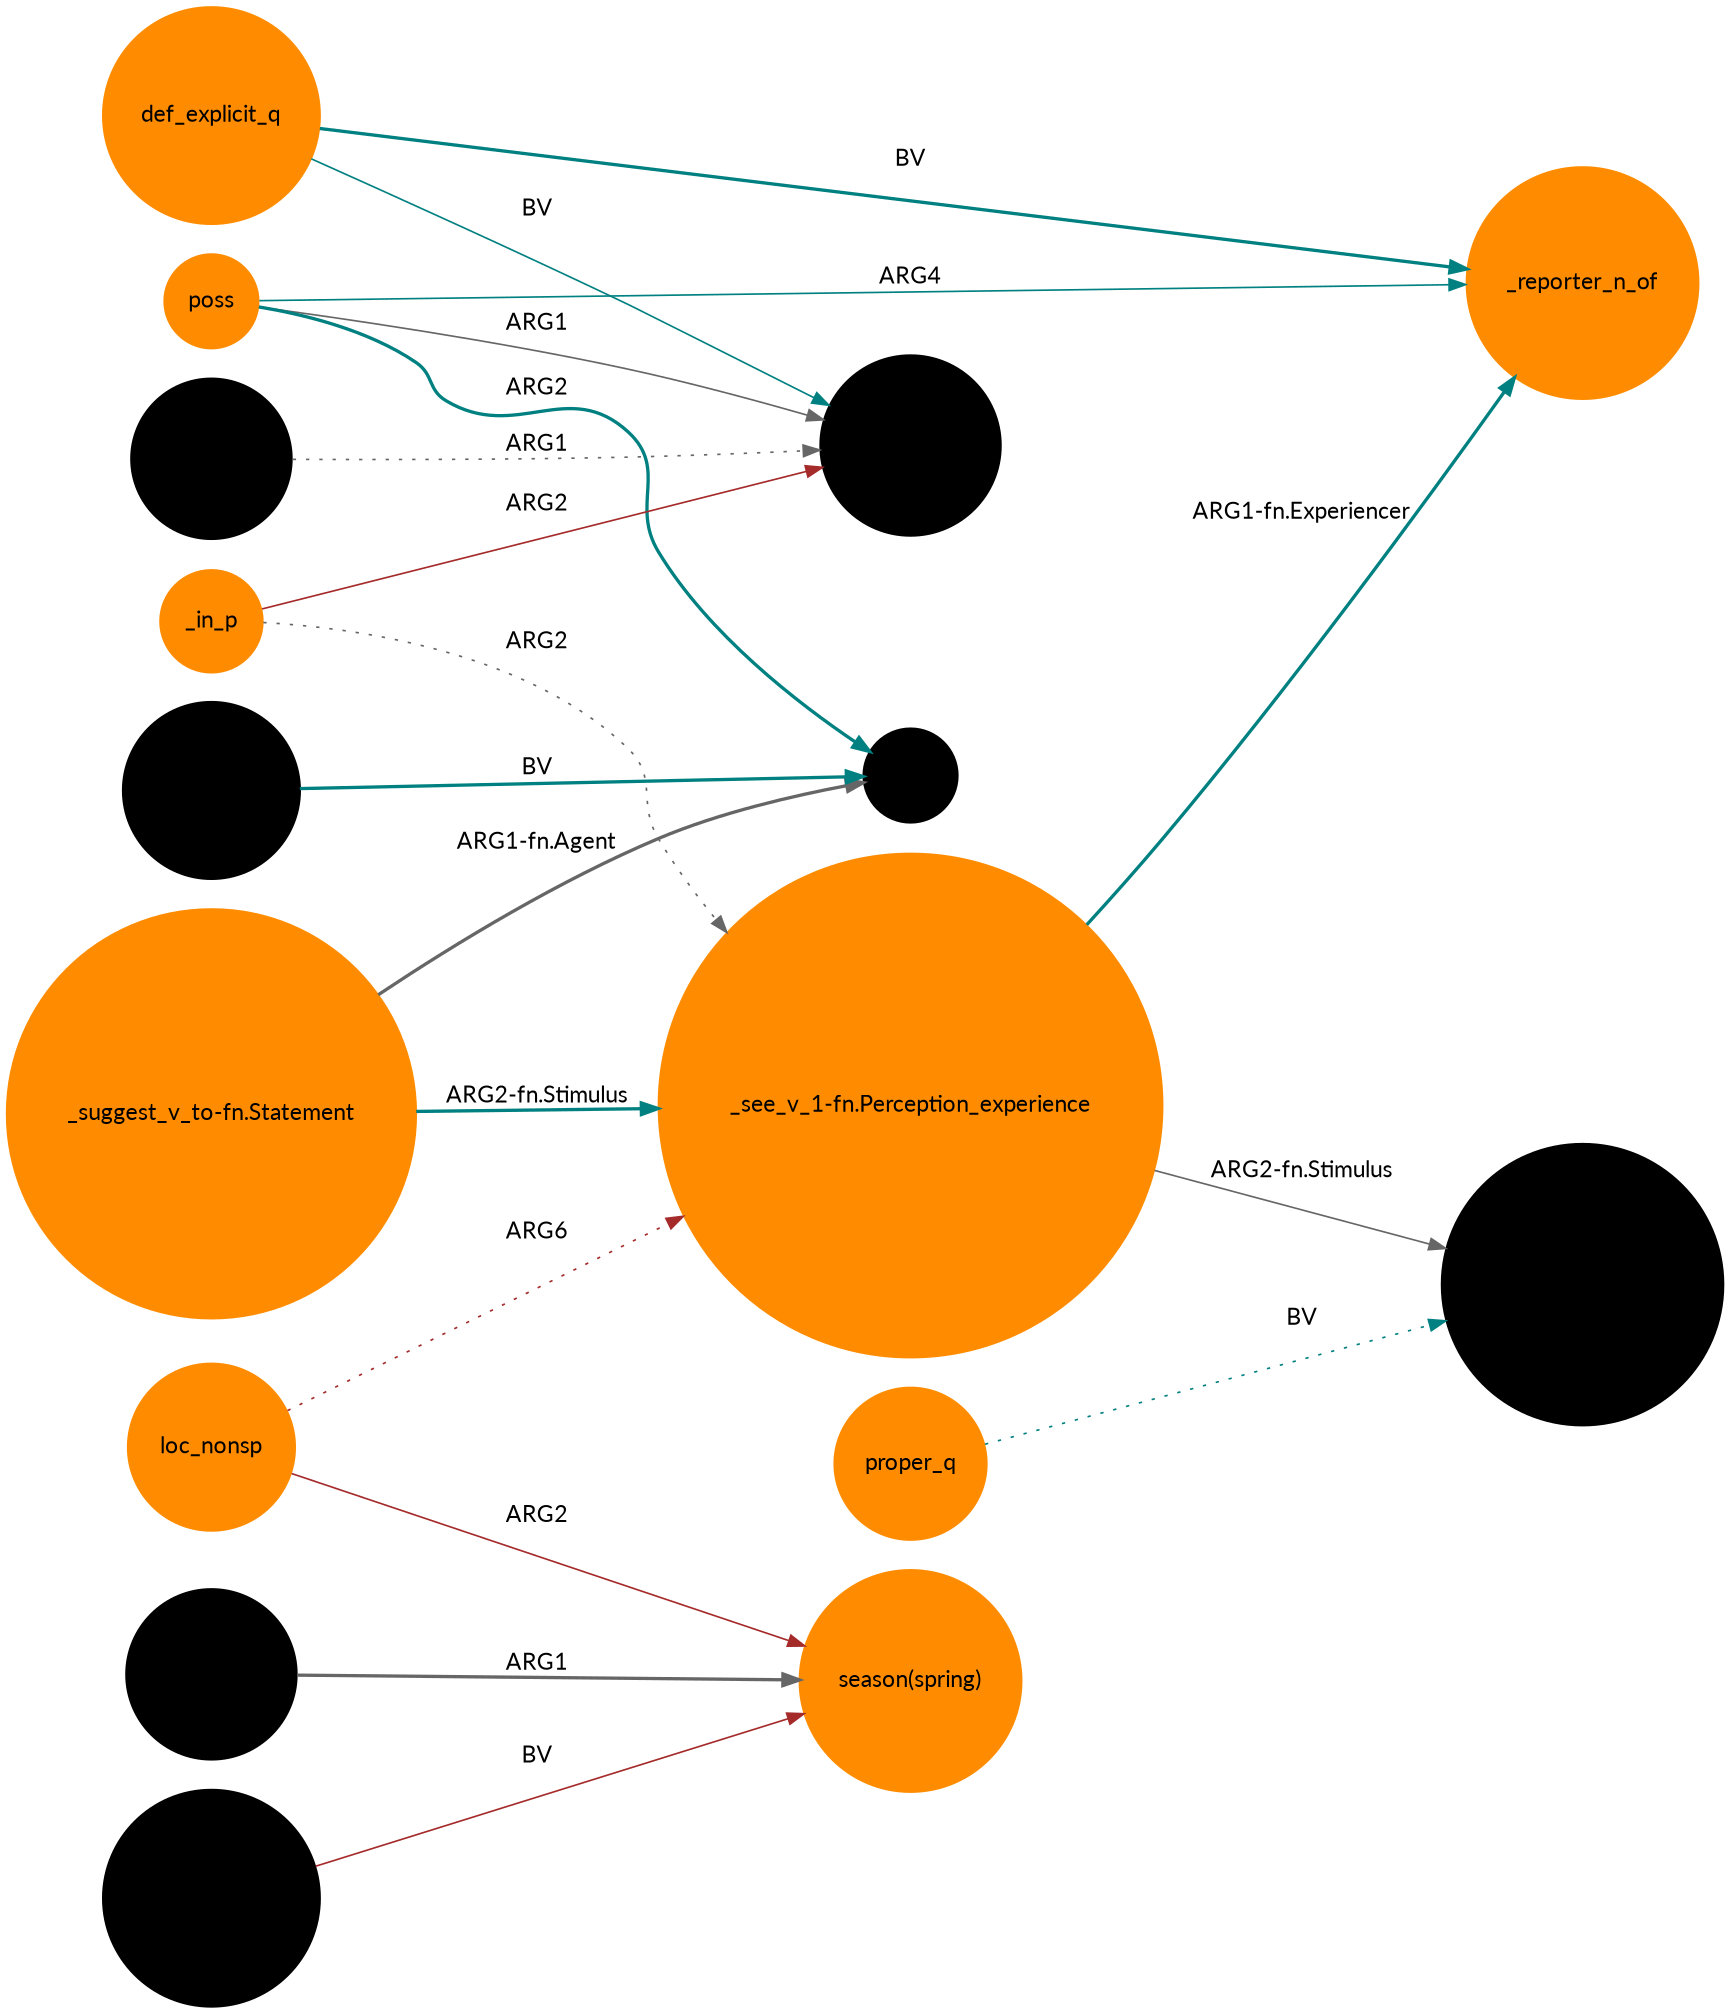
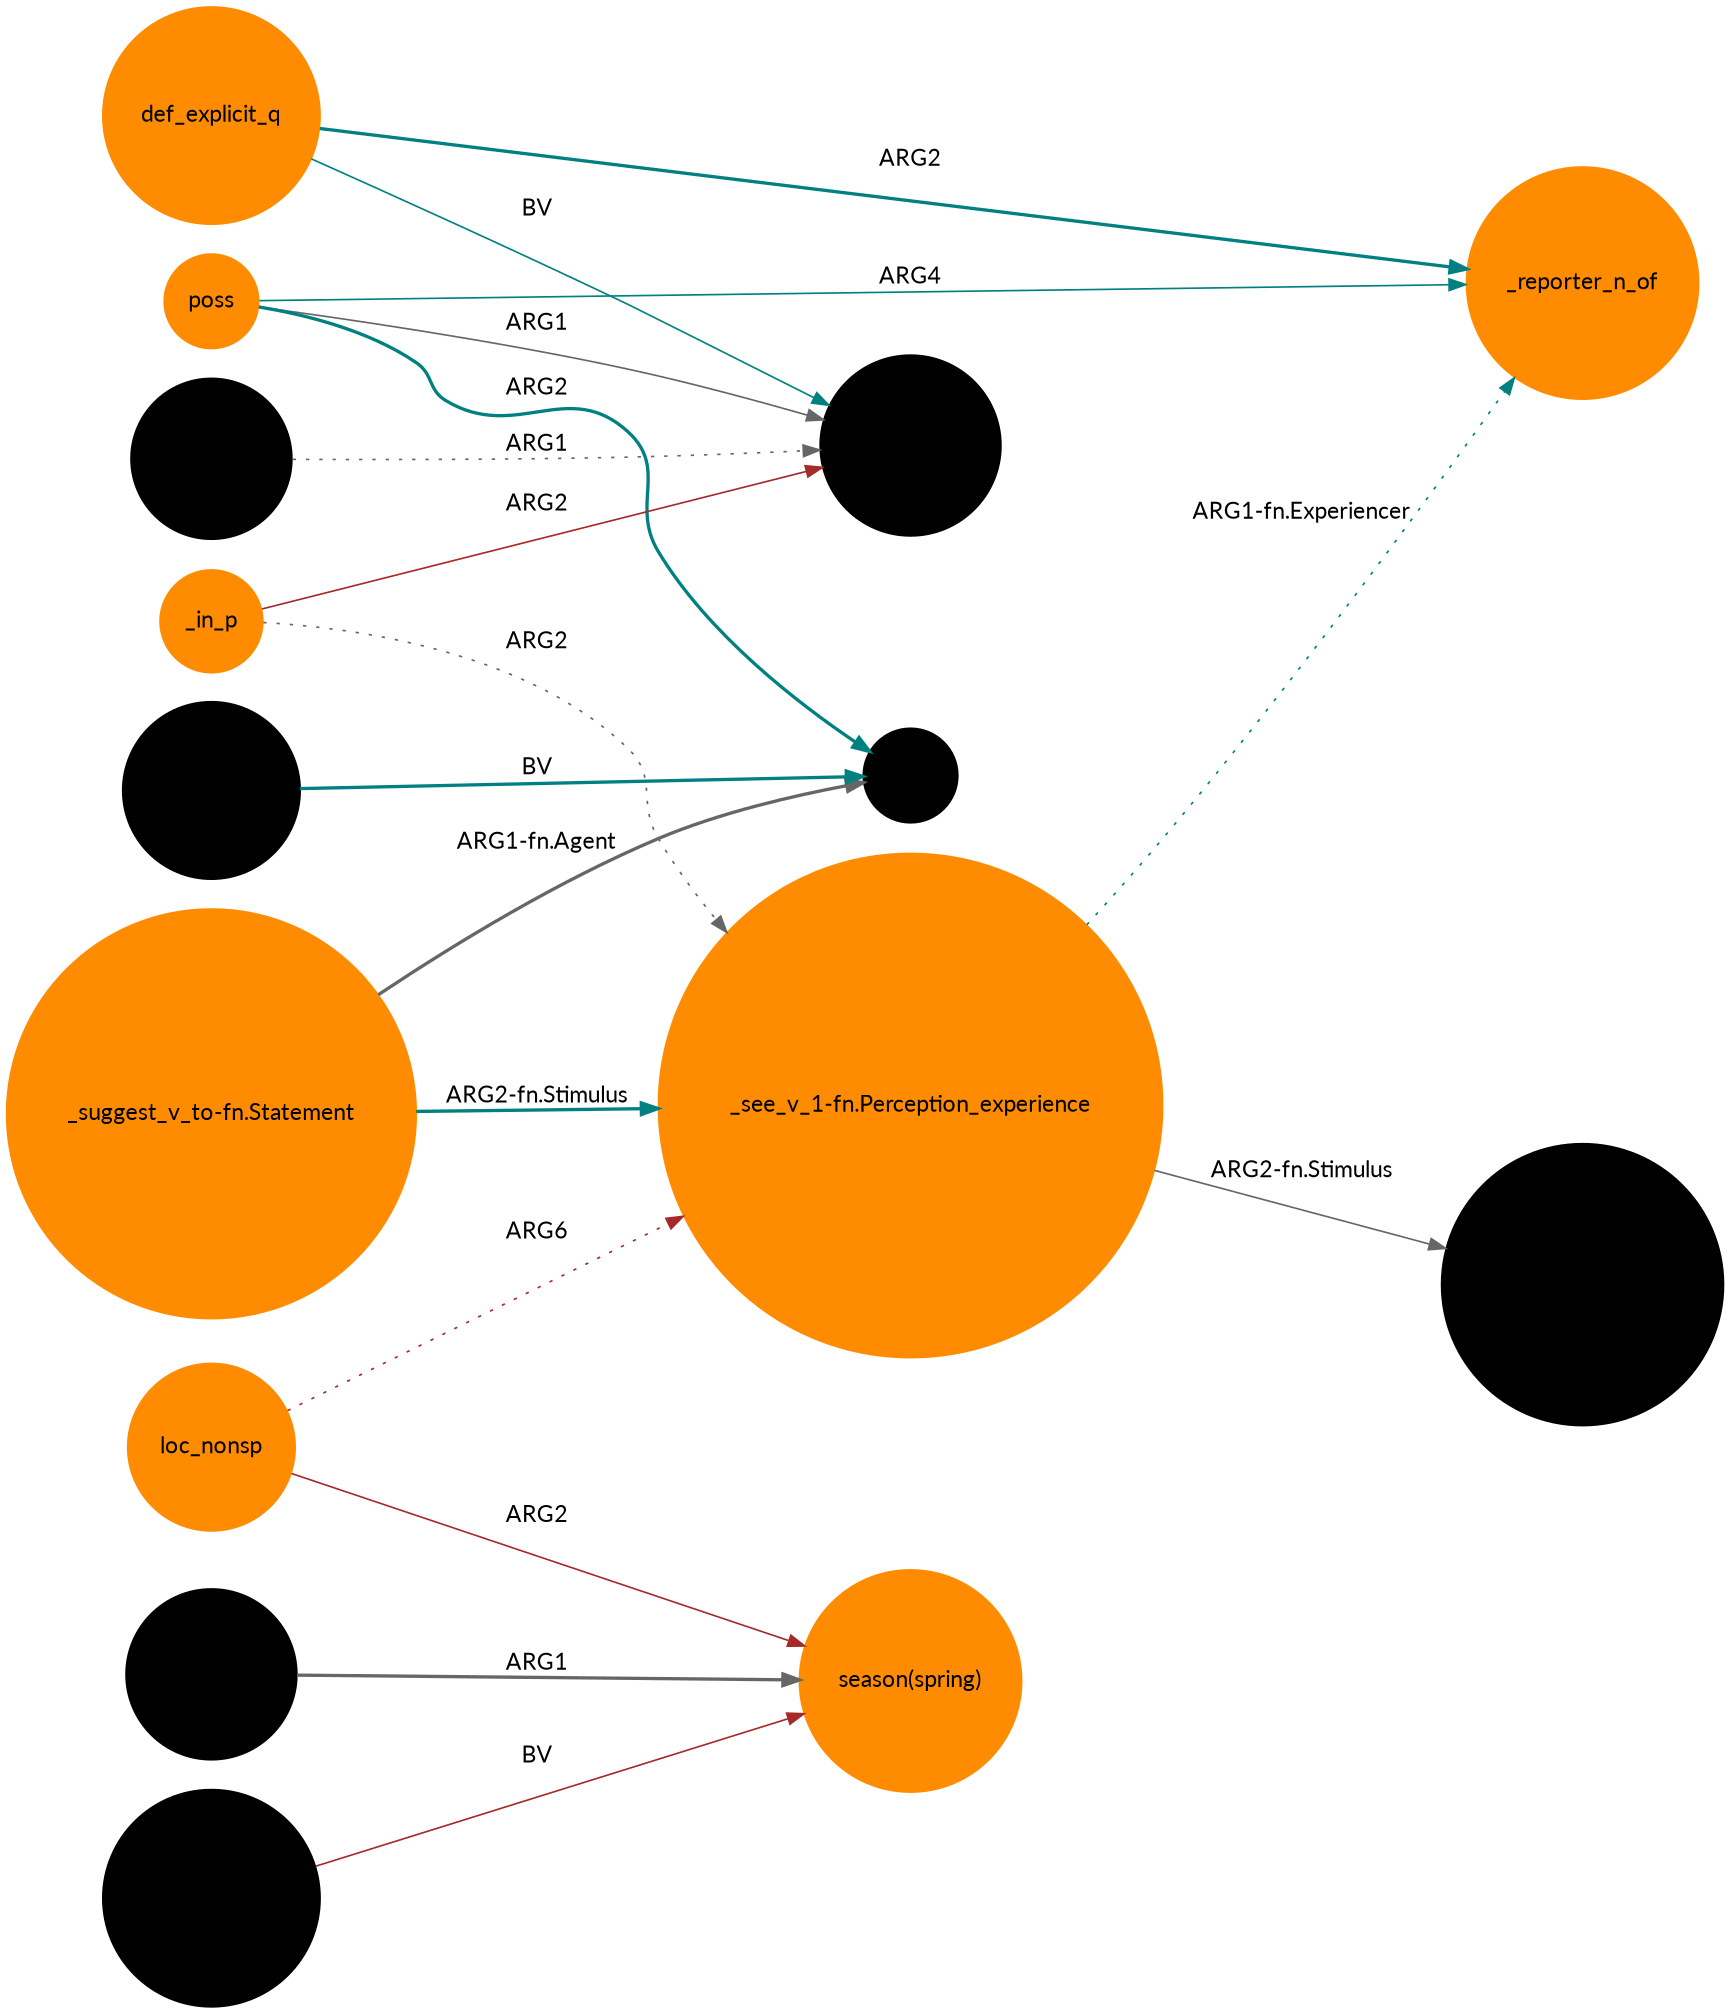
edge "def_explicit_q" -> "_reporter_n_of": label "BV" -> "ARG2"
edge "_see_v_1-fn.Perception_experience" -> "_reporter_n_of": style bold -> dotted
node "proper_q": removed
